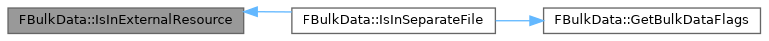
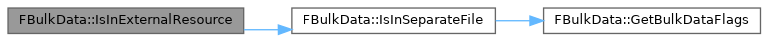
edge "FBulkData::IsInSeparateFile" -> "FBulkData::IsInExternalResource": reversed
